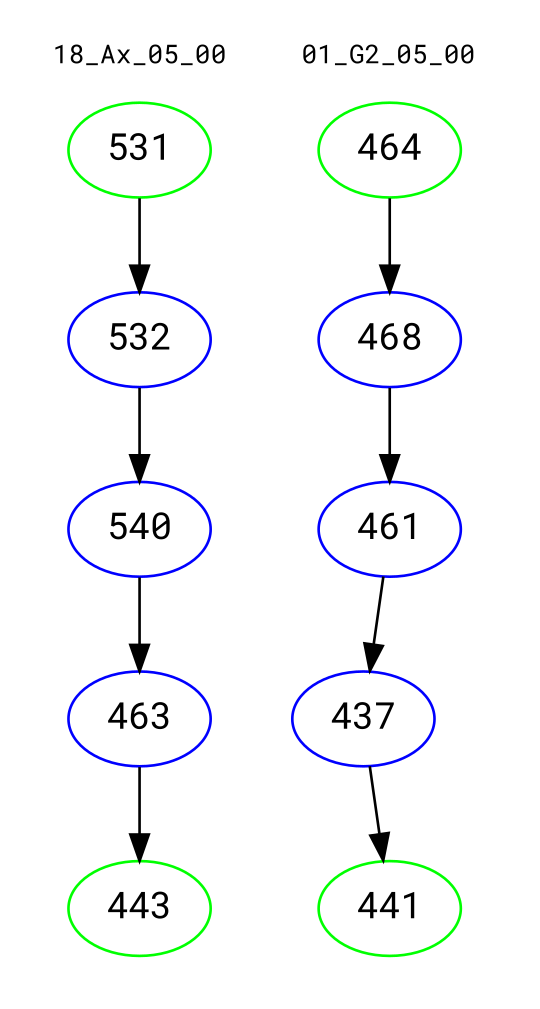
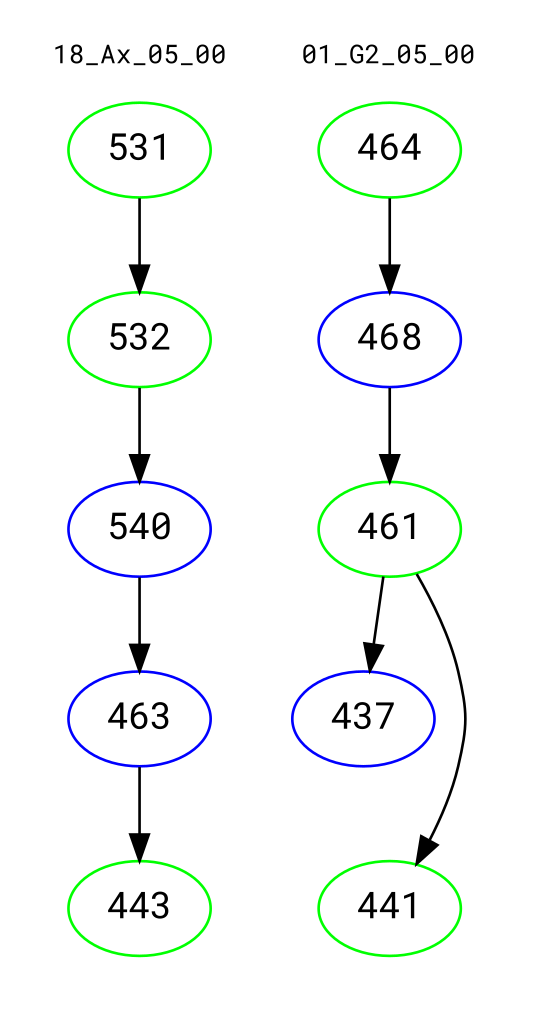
node "532": color blue -> green
node "461": color blue -> green
edge "437" -> "441": now "461" -> "441"
